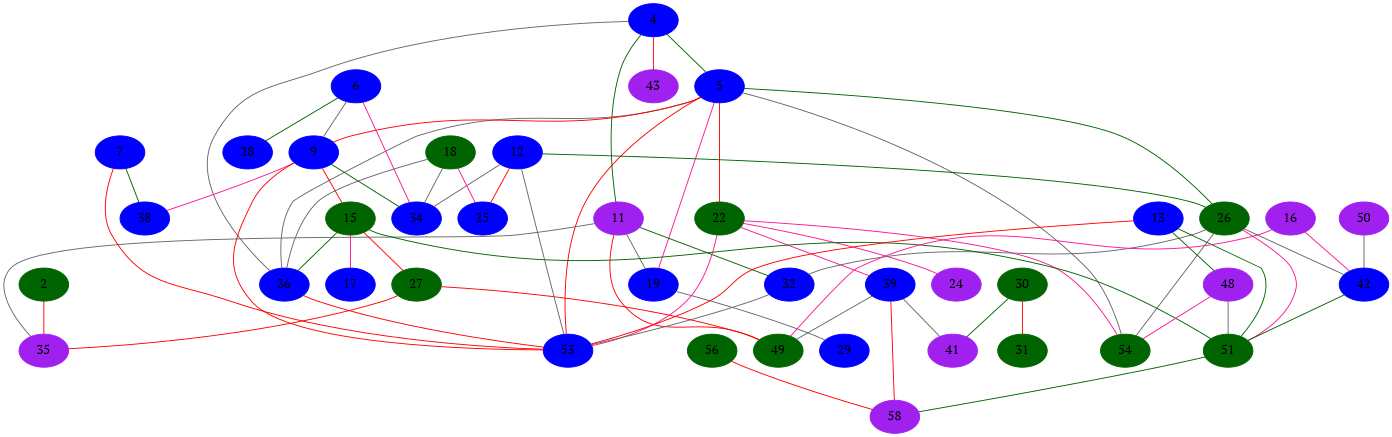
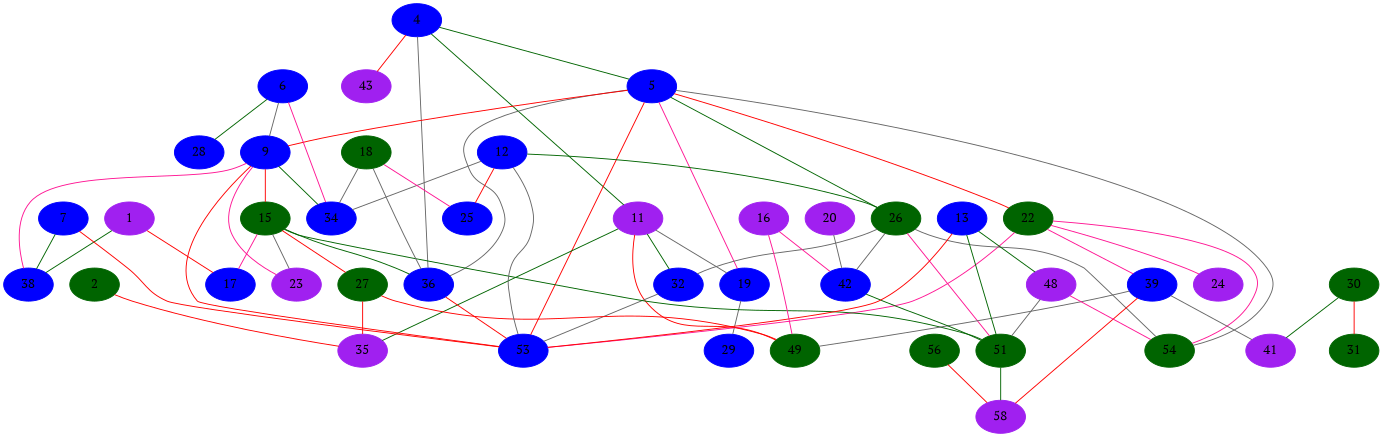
node "1": added
node "50": label "50" -> "20"
edge "11" -- "35": color gray40 -> darkgreen
node "23": added
